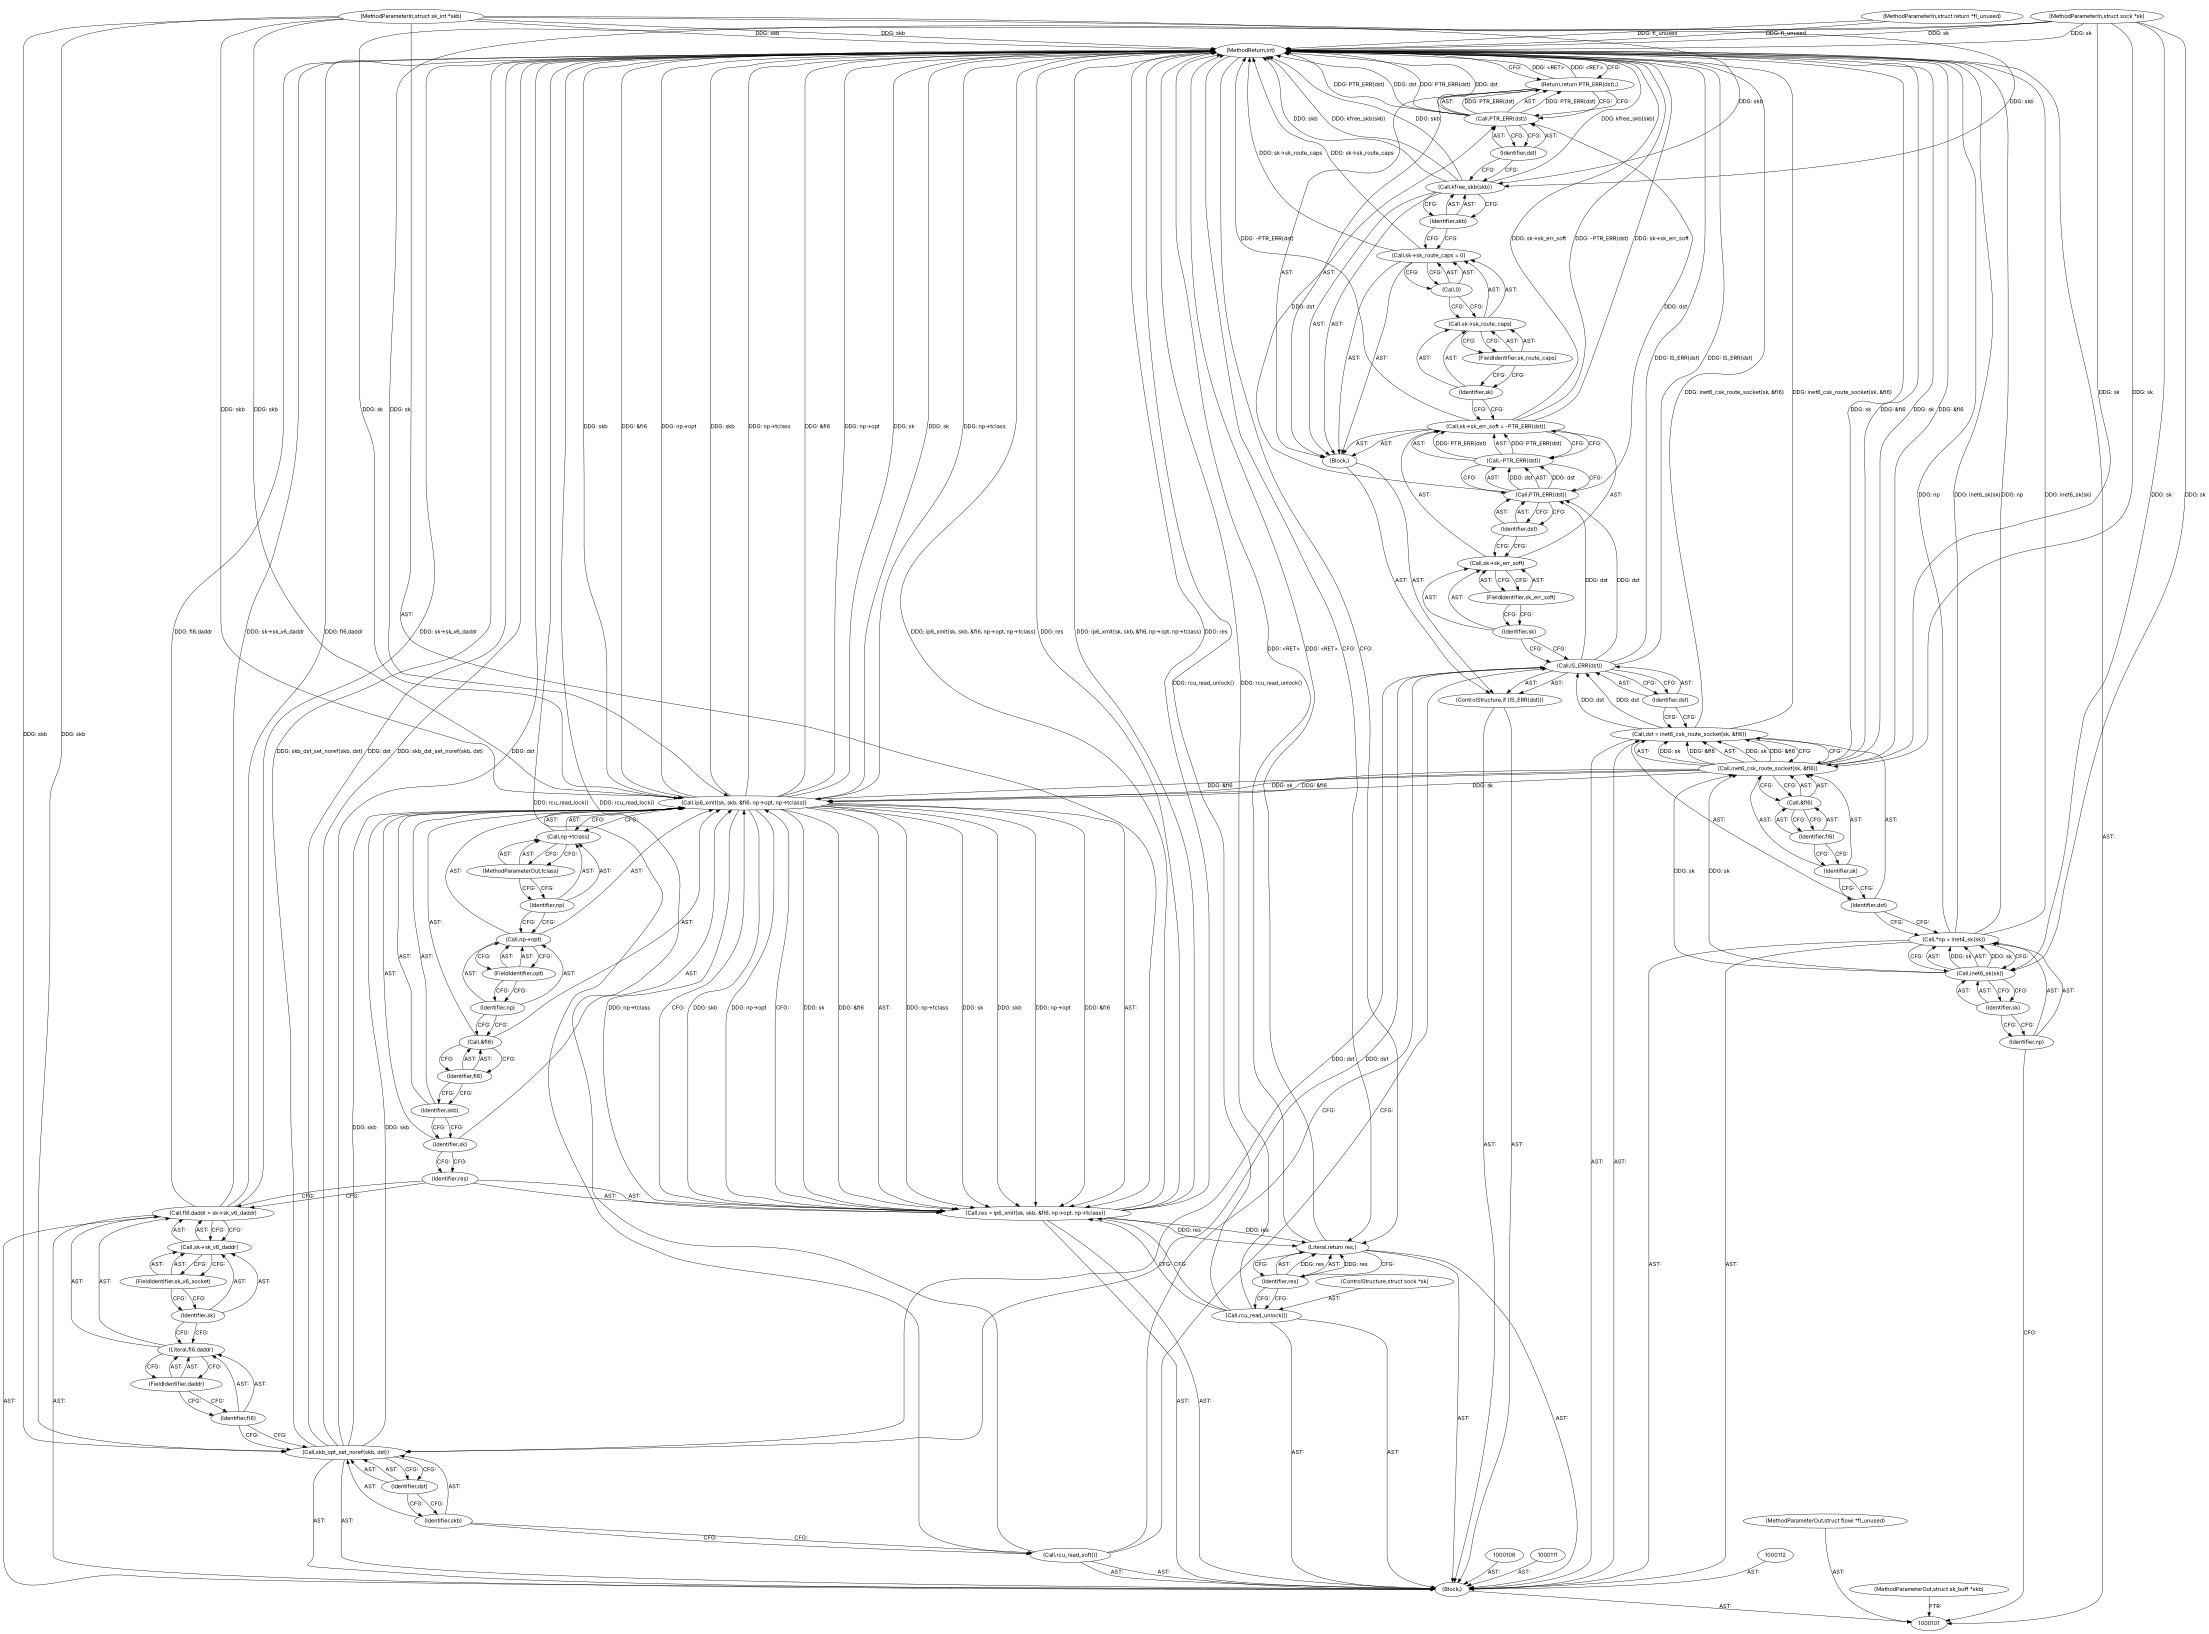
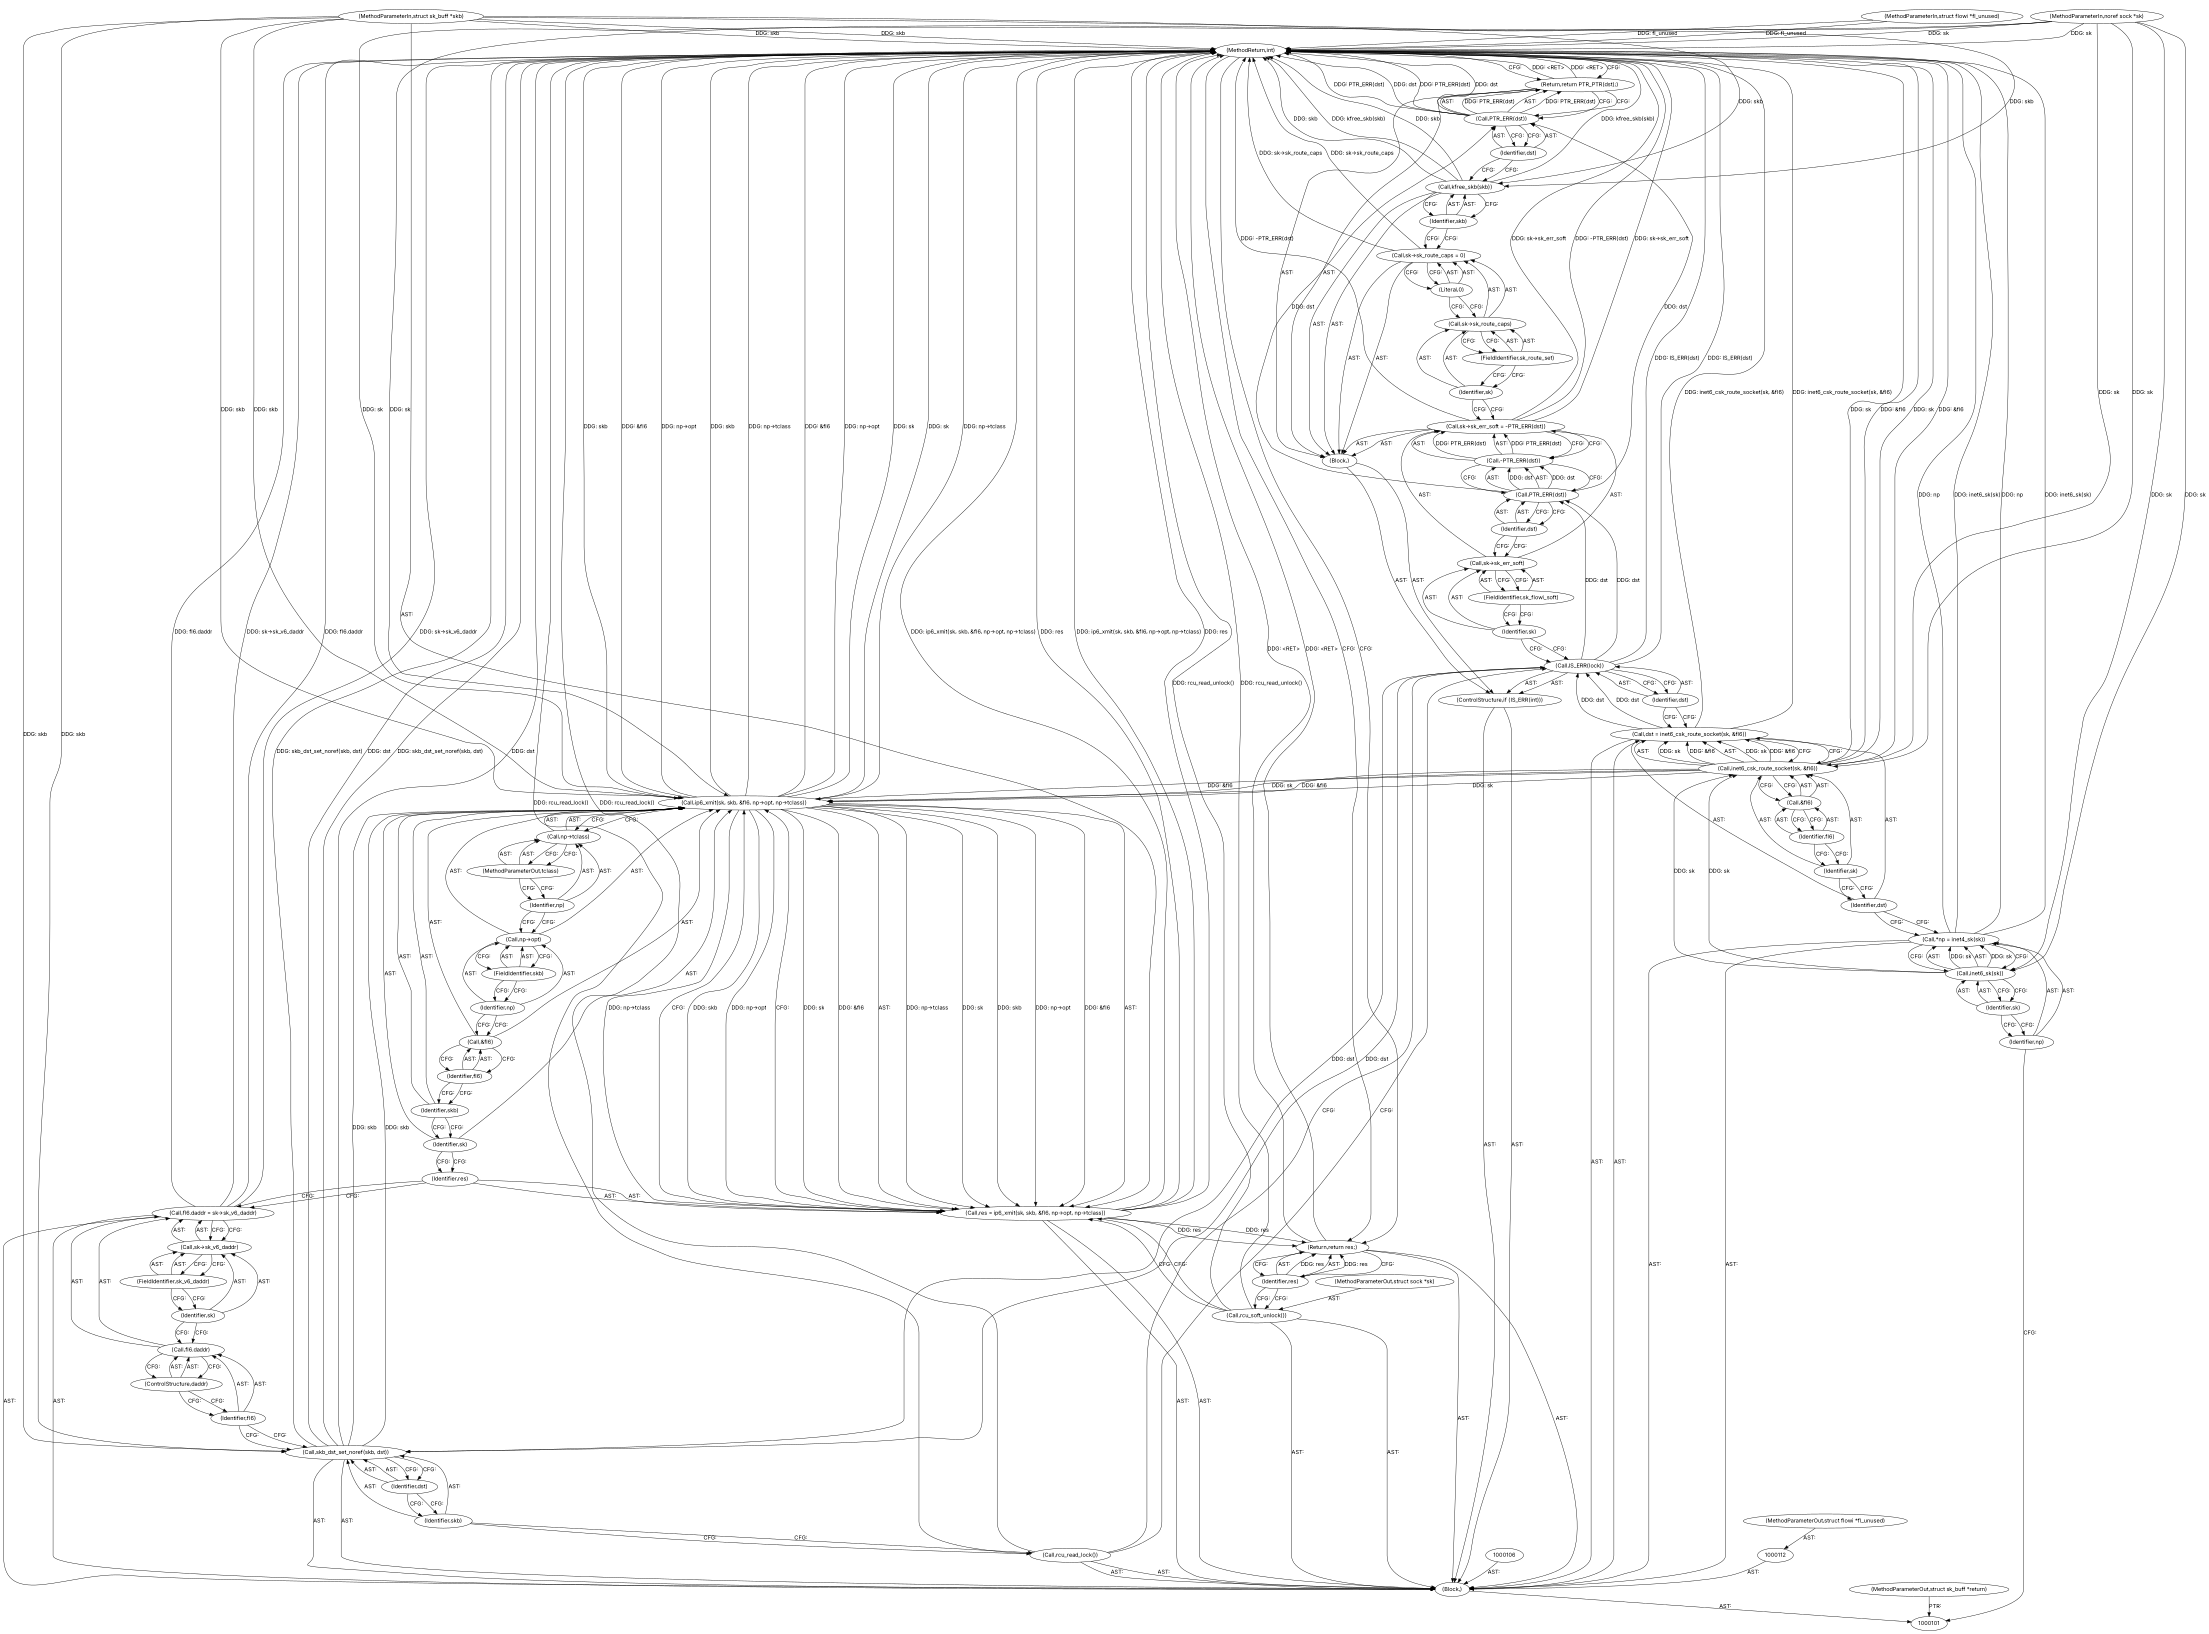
node "(MethodParameterIn,struct sk_int *skb)": label "(MethodParameterIn,struct sk_int *skb)" -> "(MethodParameterIn,struct sk_buff *skb)"
node "(MethodParameterIn,struct return *fl_unused)": label "(MethodParameterIn,struct return *fl_unused)" -> "(MethodParameterIn,struct flowi *fl_unused)"
node "(MethodParameterIn,struct sock *sk)": label "(MethodParameterIn,struct sock *sk)" -> "(MethodParameterIn,noref sock *sk)"
node "(Return,return PTR_ERR(dst);)": label "(Return,return PTR_ERR(dst);)" -> "(Return,return PTR_PTR(dst);)"
node "(Call,0)": label "(Call,0)" -> "(Literal,0)"
node "(FieldIdentifier,sk_route_caps)": label "(FieldIdentifier,sk_route_caps)" -> "(FieldIdentifier,sk_route_set)"
edge "(MethodReturn,int)" -> "1000101": removed, label "AST:"
node "(FieldIdentifier,sk_err_soft)": label "(FieldIdentifier,sk_err_soft)" -> "(FieldIdentifier,sk_flowi_soft)"
node "(Call,IS_ERR(dst))": label "(Call,IS_ERR(dst))" -> "(Call,IS_ERR(lock))"
node "(ControlStructure,if (IS_ERR(dst)))": label "(ControlStructure,if (IS_ERR(dst)))" -> "(ControlStructure,if (IS_ERR(int)))"
node "(FieldIdentifier,opt)": label "(FieldIdentifier,opt)" -> "(FieldIdentifier,skb)"
node "(Literal,return res;)": label "(Literal,return res;)" -> "(Return,return res;)"
node "(FieldIdentifier,sk_v6_socket)": label "(FieldIdentifier,sk_v6_socket)" -> "(FieldIdentifier,sk_v6_daddr)"
node "(ControlStructure,struct sock *sk)": label "(ControlStructure,struct sock *sk)" -> "(MethodParameterOut,struct sock *sk)"
node "(Call,rcu_read_unlock())": label "(Call,rcu_read_unlock())" -> "(Call,rcu_soft_unlock())"
node "(Literal,fl6.daddr)": label "(Literal,fl6.daddr)" -> "(Call,fl6.daddr)"
node "(FieldIdentifier,daddr)": label "(FieldIdentifier,daddr)" -> "(ControlStructure,daddr)"
node "(Call,skb_opt_set_noref(skb, dst))": label "(Call,skb_opt_set_noref(skb, dst))" -> "(Call,skb_dst_set_noref(skb, dst))"
node "(Call,rcu_read_soft())": label "(Call,rcu_read_soft())" -> "(Call,rcu_read_lock())"
node "1000111": removed
node "(MethodParameterOut,struct sk_buff *skb)": label "(MethodParameterOut,struct sk_buff *skb)" -> "(MethodParameterOut,struct sk_buff *return)"
edge "(MethodParameterOut,struct flowi *fl_unused)" -> "1000101": now "(MethodParameterOut,struct flowi *fl_unused)" -> "1000112"
